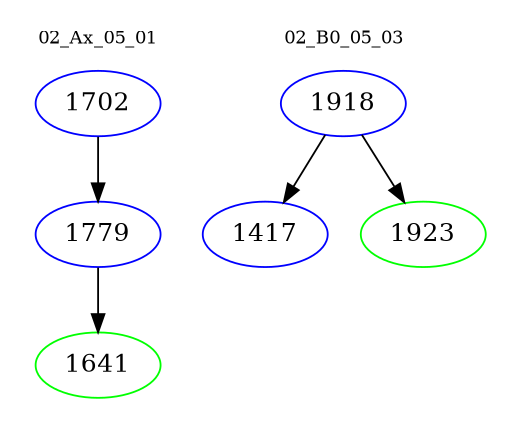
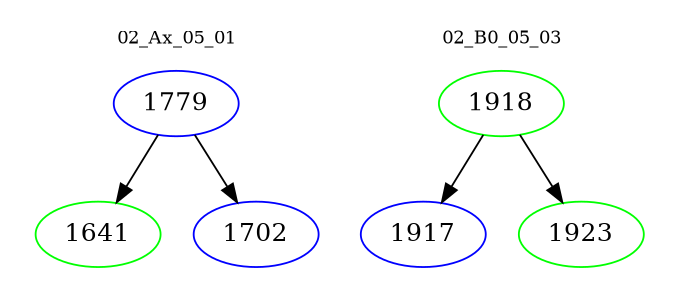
node "1918": color blue -> green
edge "1702" -> "1779": reversed
node "1417": label "1417" -> "1917"
